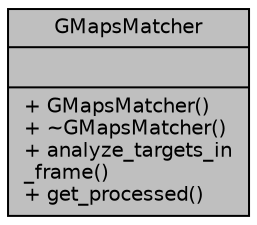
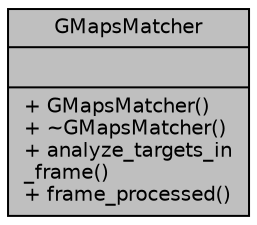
node "GMapsMatcher": text "+ get_processed()" -> "+ frame_processed()"
